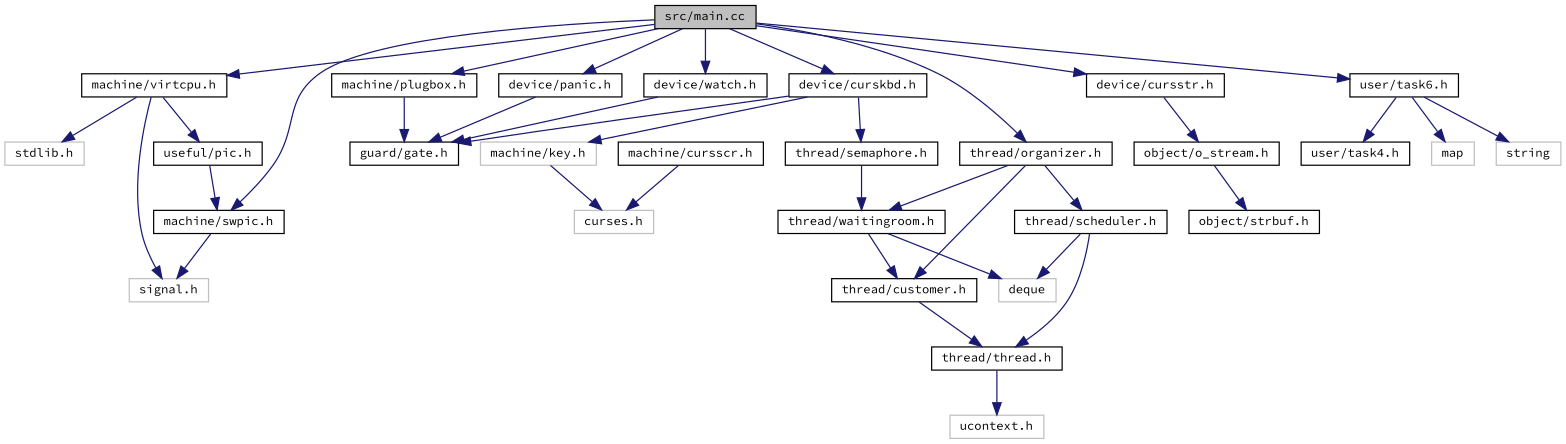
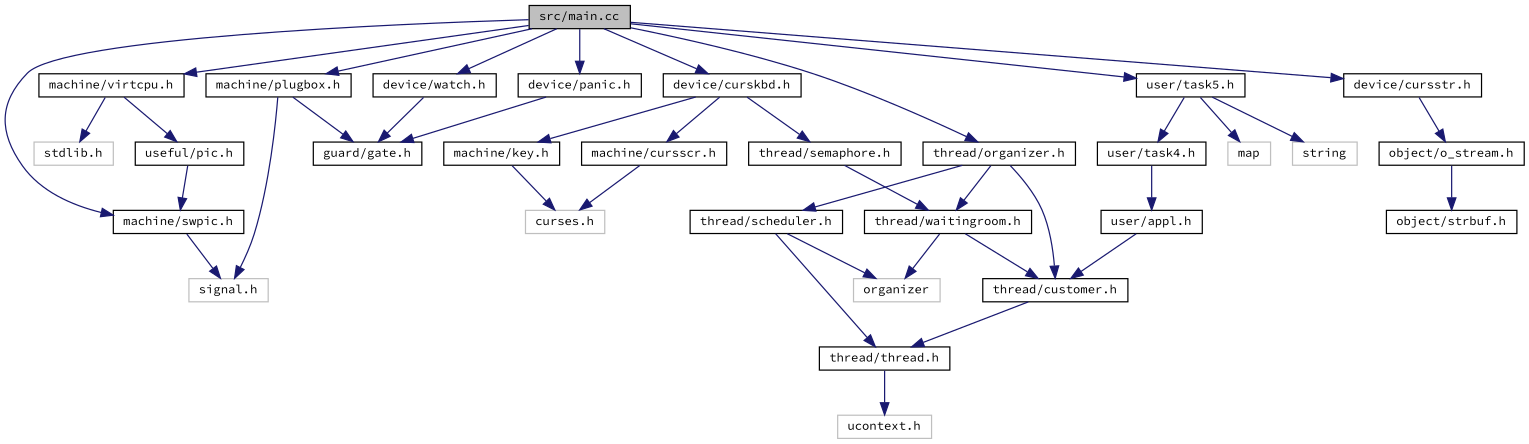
node "user/task6.h": label "user/task6.h" -> "user/task5.h"
edge "device/curskbd.h" -> "guard/gate.h": now "device/curskbd.h" -> "machine/cursscr.h"
node "machine/key.h": color grey75 -> black
edge "machine/virtcpu.h" -> "signal.h": now "machine/plugbox.h" -> "signal.h"
node "user/appl.h": added
node "deque": label "deque" -> "organizer"
